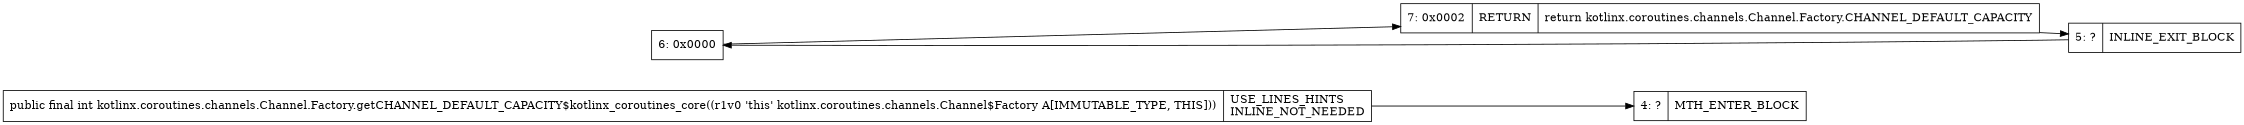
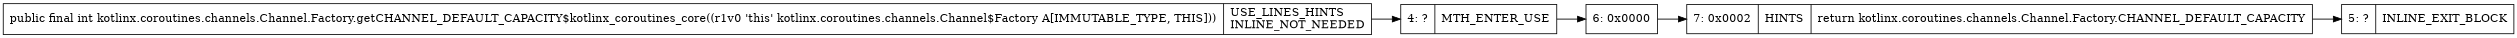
node "7: 0x0002": text "RETURN" -> "HINTS"
edge "5: ?" -> "6: 0x0000": now "4: ?" -> "6: 0x0000"
node "4: ?": text "MTH_ENTER_BLOCK" -> "MTH_ENTER_USE"
